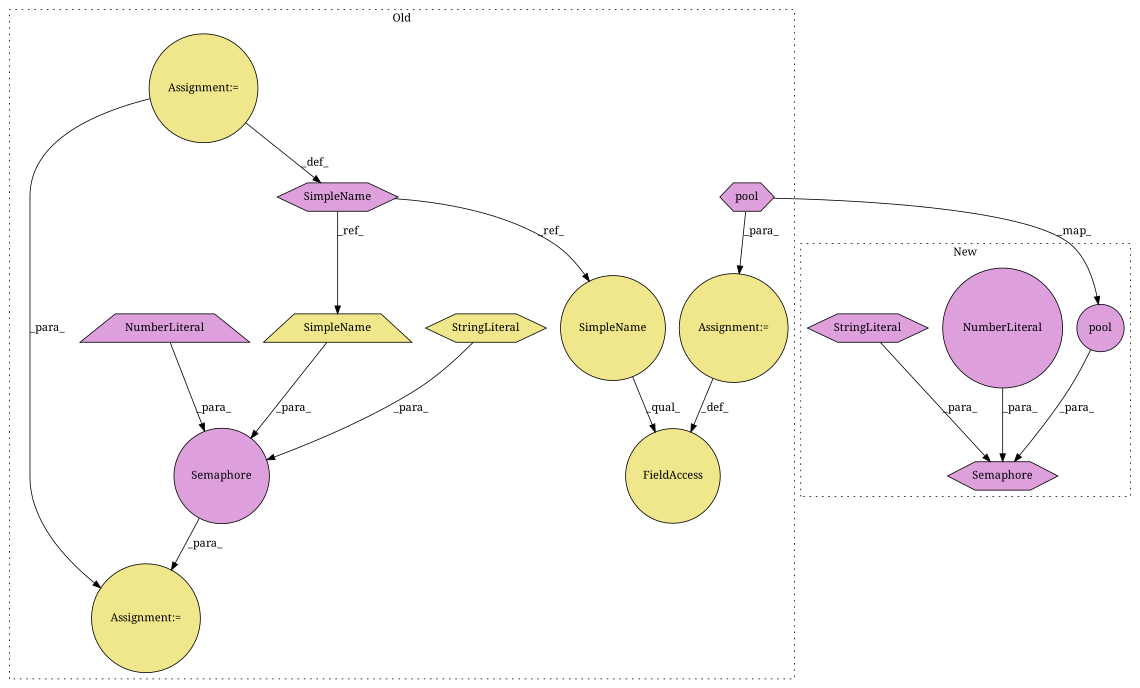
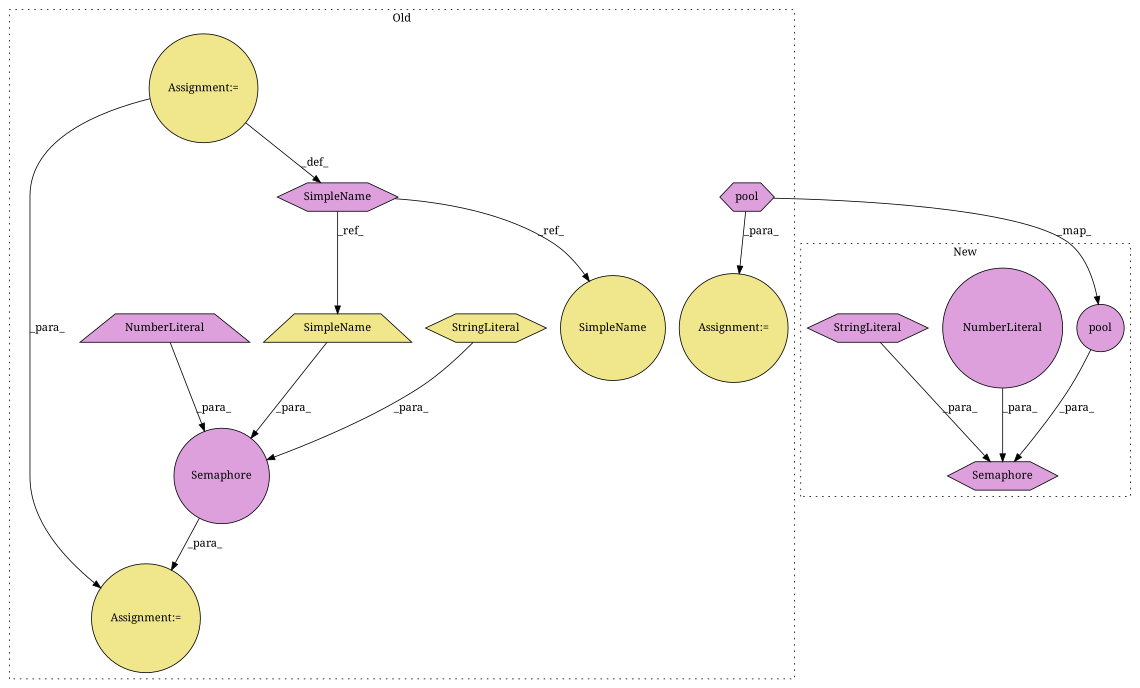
node "FieldAccess": removed
